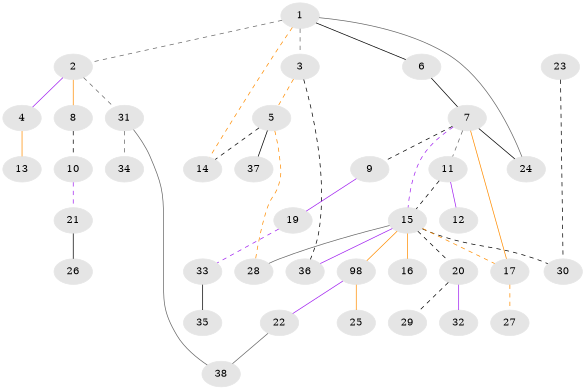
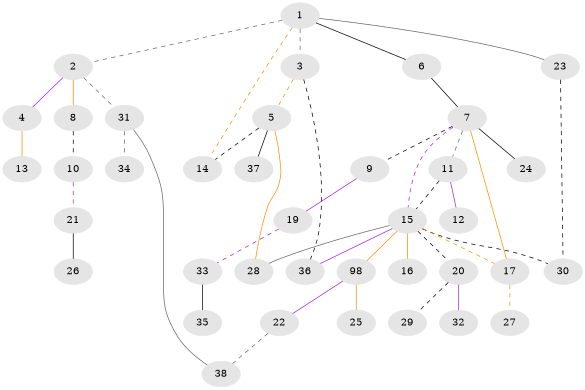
edge "1" -- "24": now "1" -- "23"
edge "5" -- "28": style dashed -> solid
edge "22" -- "38": style solid -> dashed
